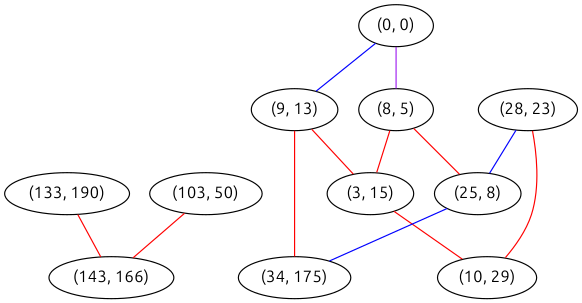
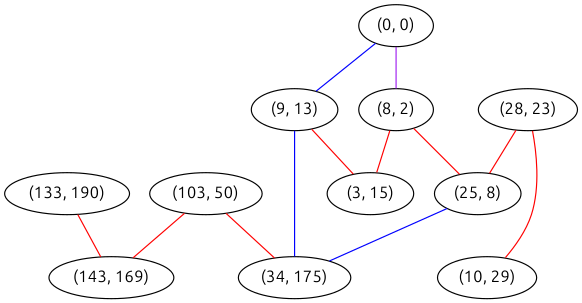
node "(8, 5)": label "(8, 5)" -> "(8, 2)"
edge "(28, 23)" -- "(25, 8)": color blue -> red
edge "(9, 13)" -- "(34, 175)": color red -> blue
edge "(3, 15)" -- "(10, 29)": removed
edge "(103, 50)" -- "(34, 175)": added
node "(143, 166)": label "(143, 166)" -> "(143, 169)"
